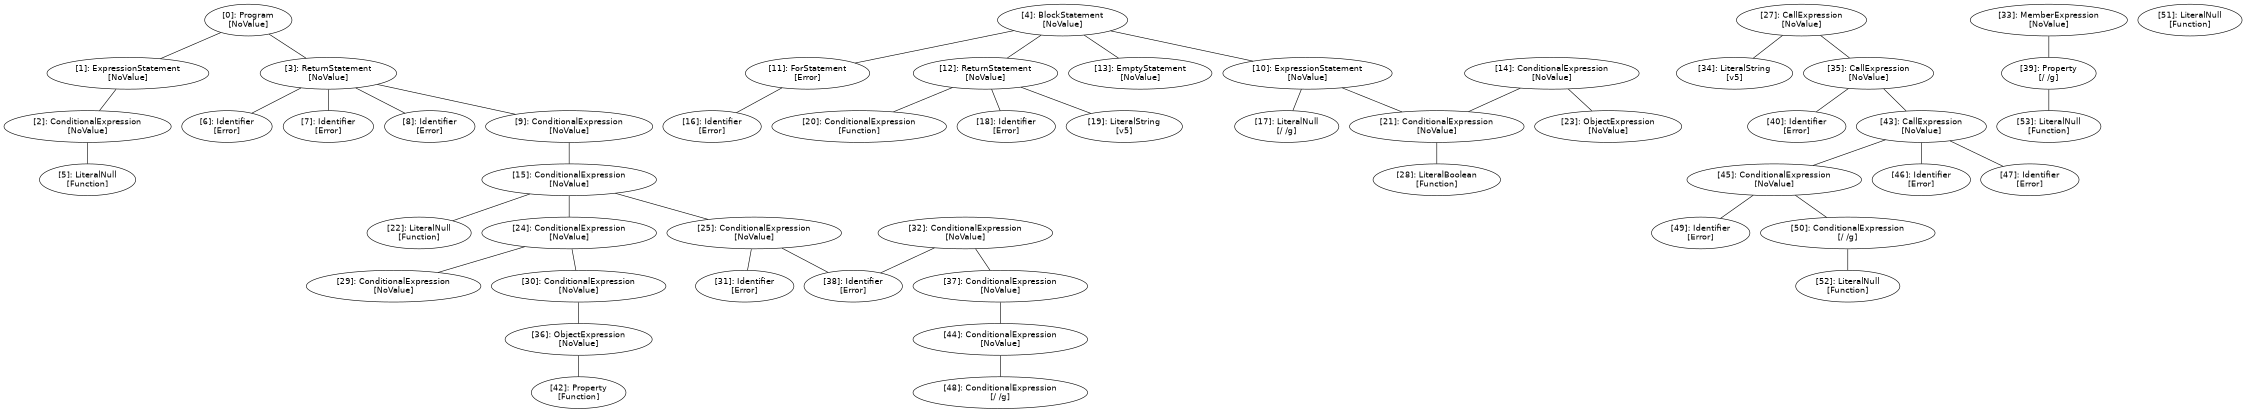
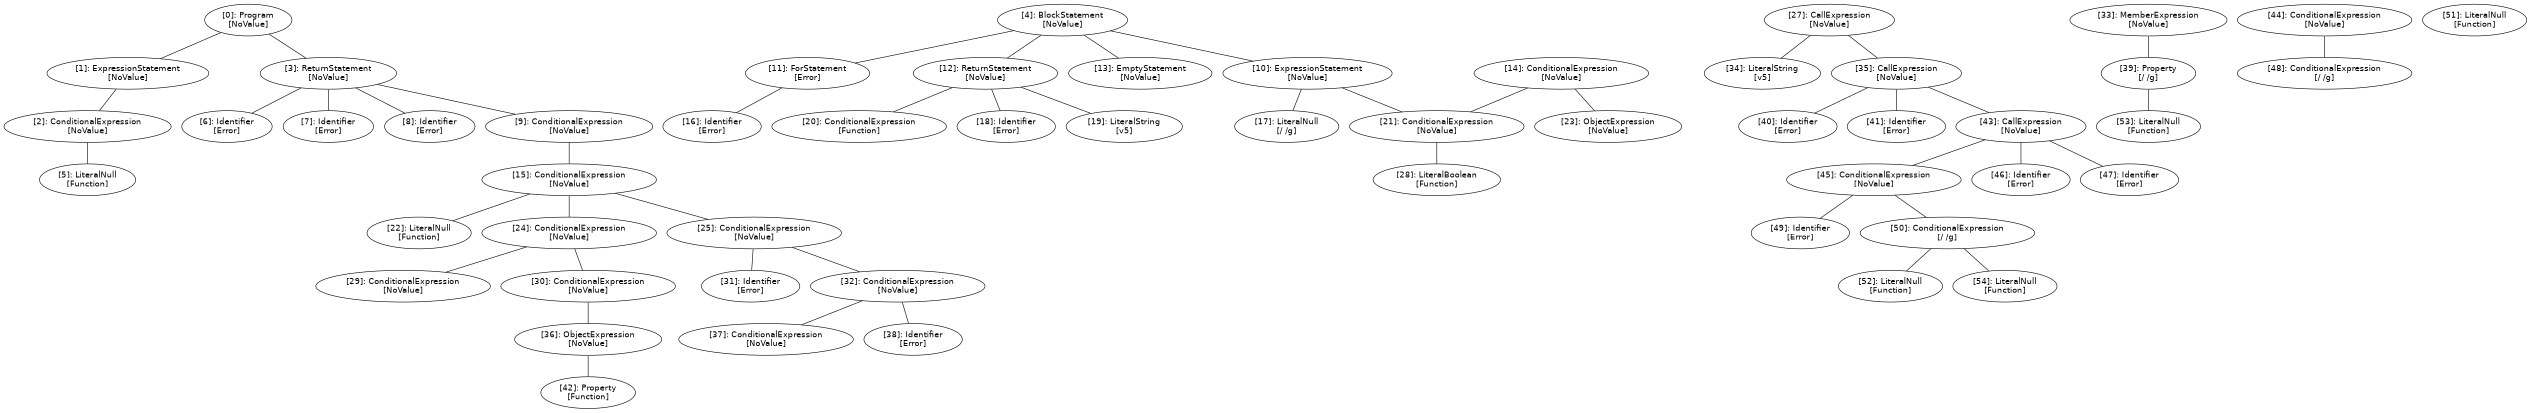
node "[41]: Identifier [Error]": added
edge "[25]: ConditionalExpression [NoValue]" -- "[38]: Identifier [Error]": now "[25]: ConditionalExpression [NoValue]" -- "[32]: ConditionalExpression [NoValue]"
node "[54]: LiteralNull [Function]": added
edge "[37]: ConditionalExpression [NoValue]" -- "[44]: ConditionalExpression [NoValue]": removed
